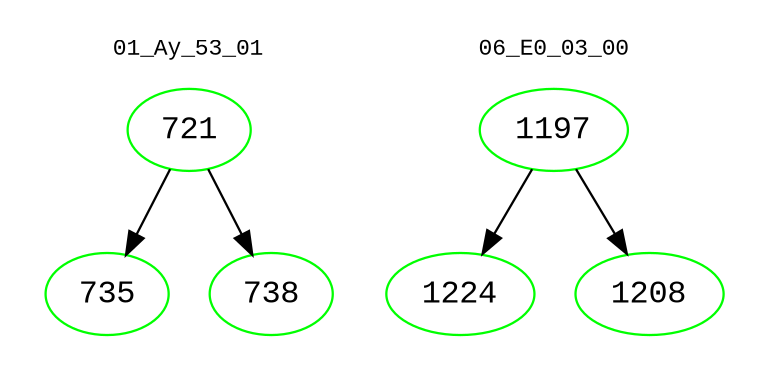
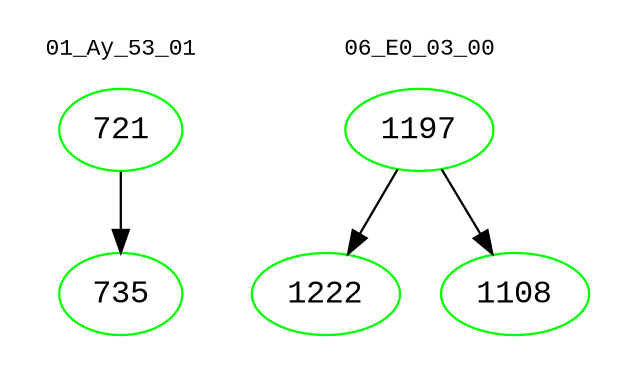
node "738": removed
node "1224": label "1224" -> "1222"
node "1208": label "1208" -> "1108"
